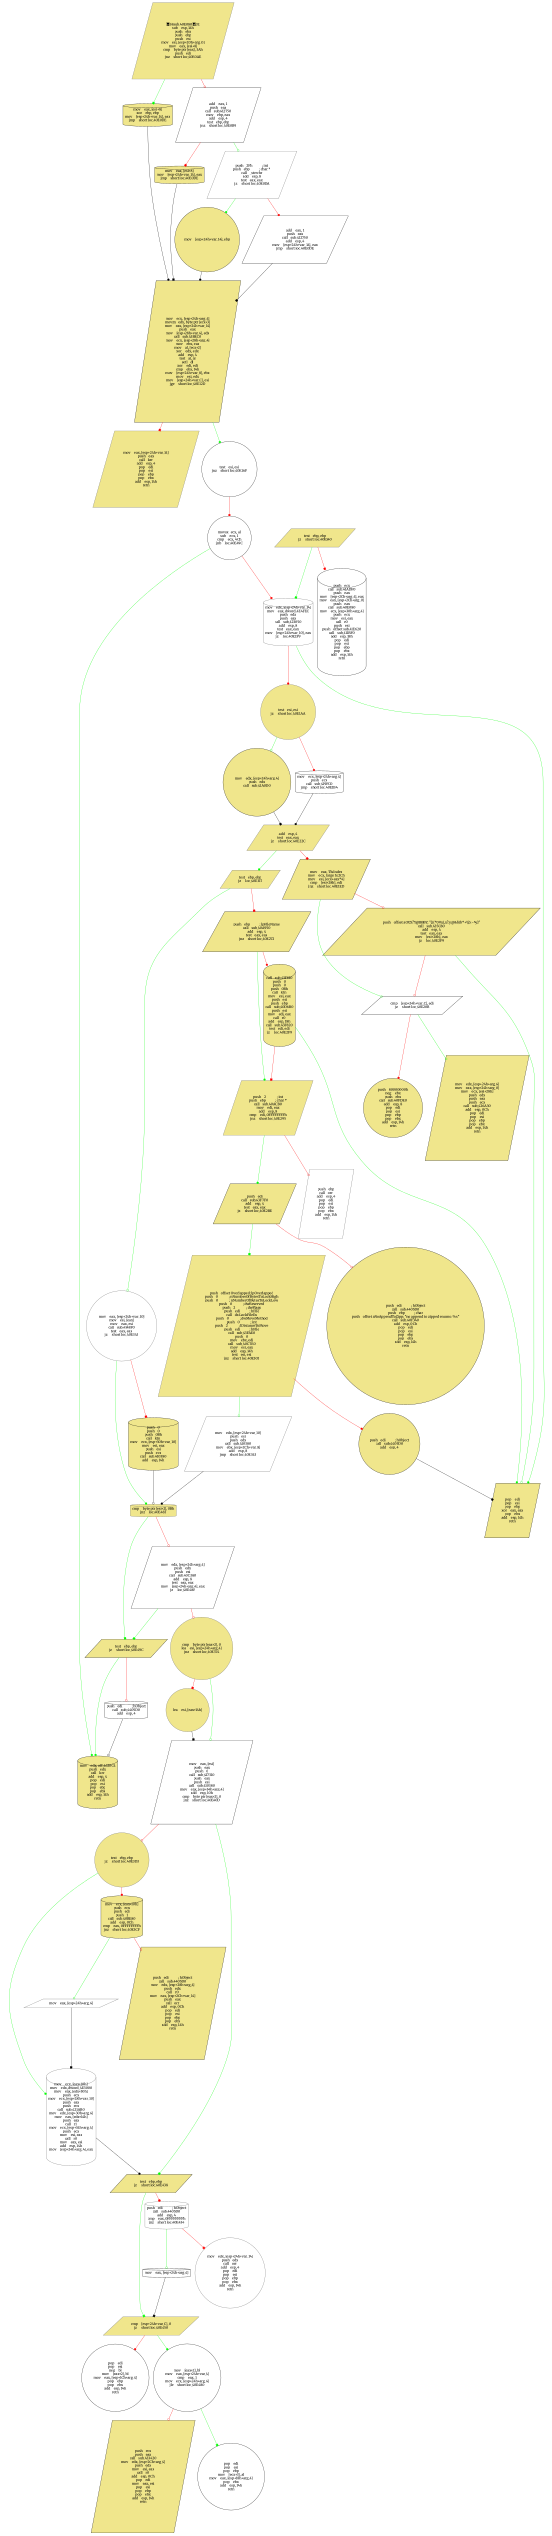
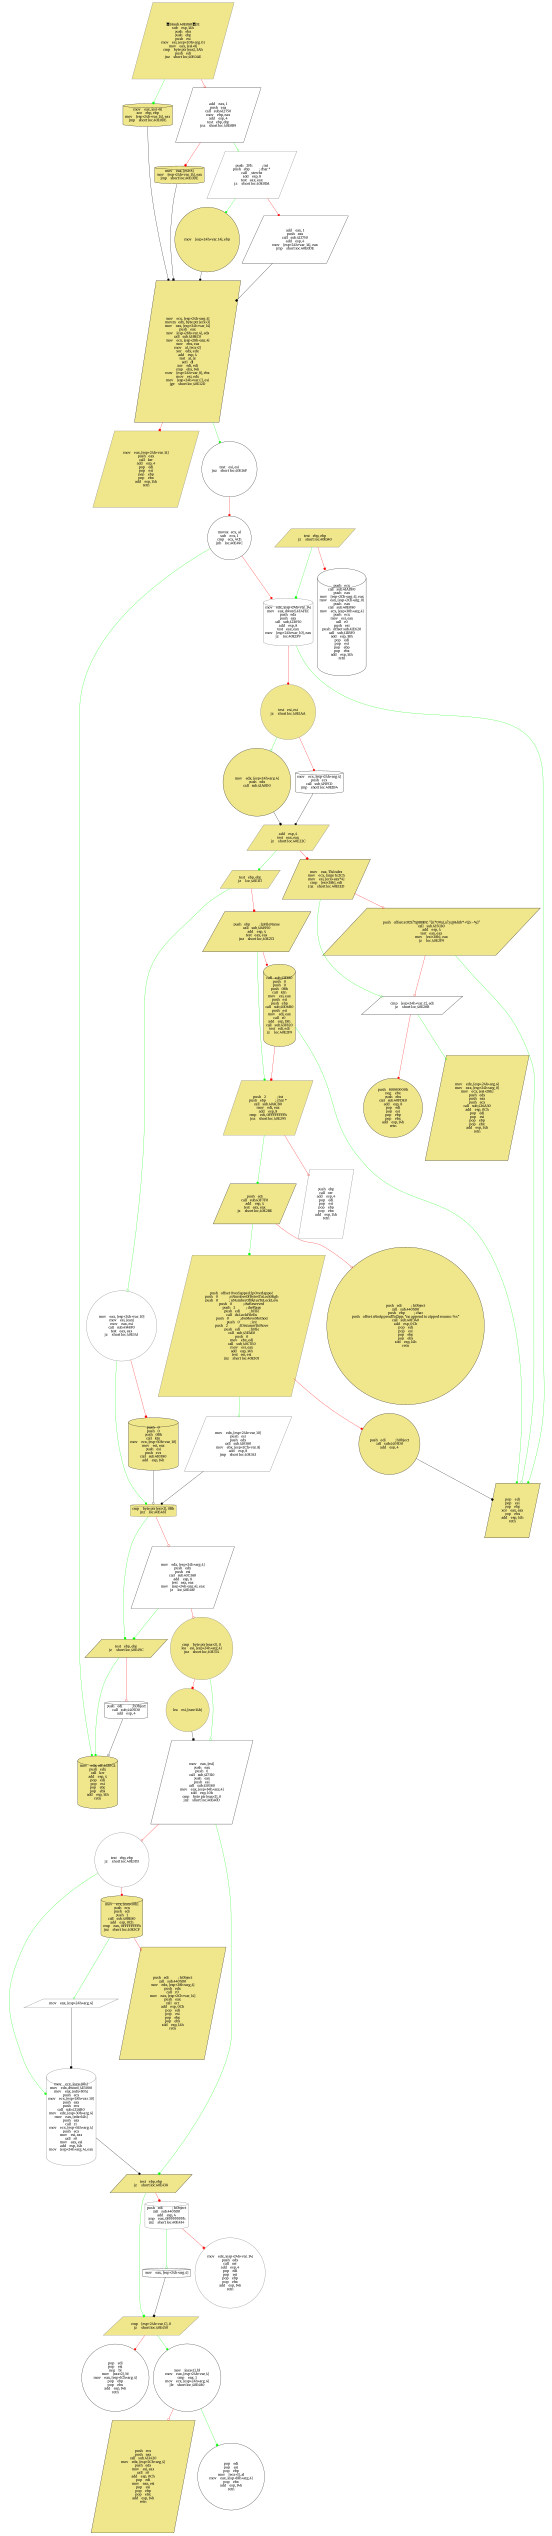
node "test    ebp, ebp jz      short loc_40E3D3": fillcolor khaki -> white
